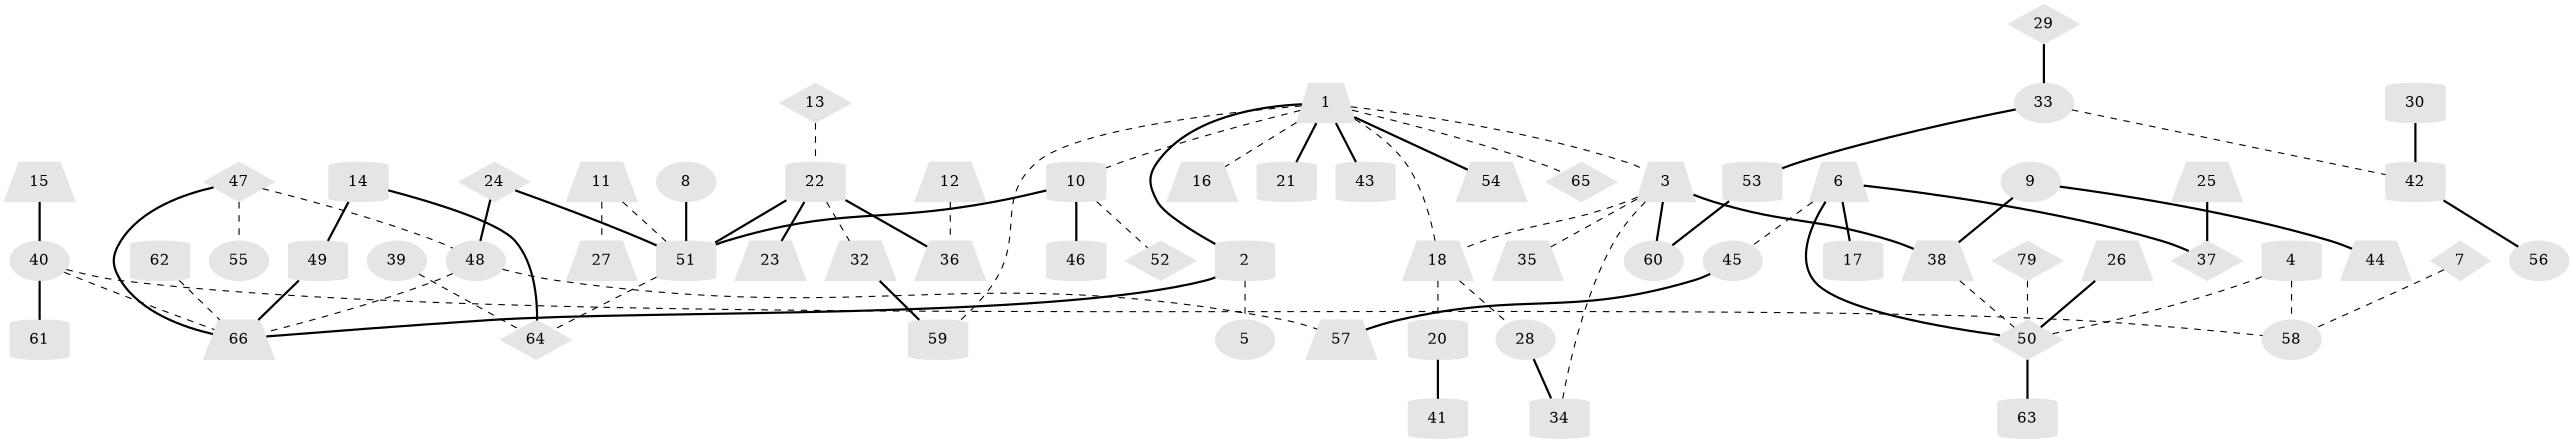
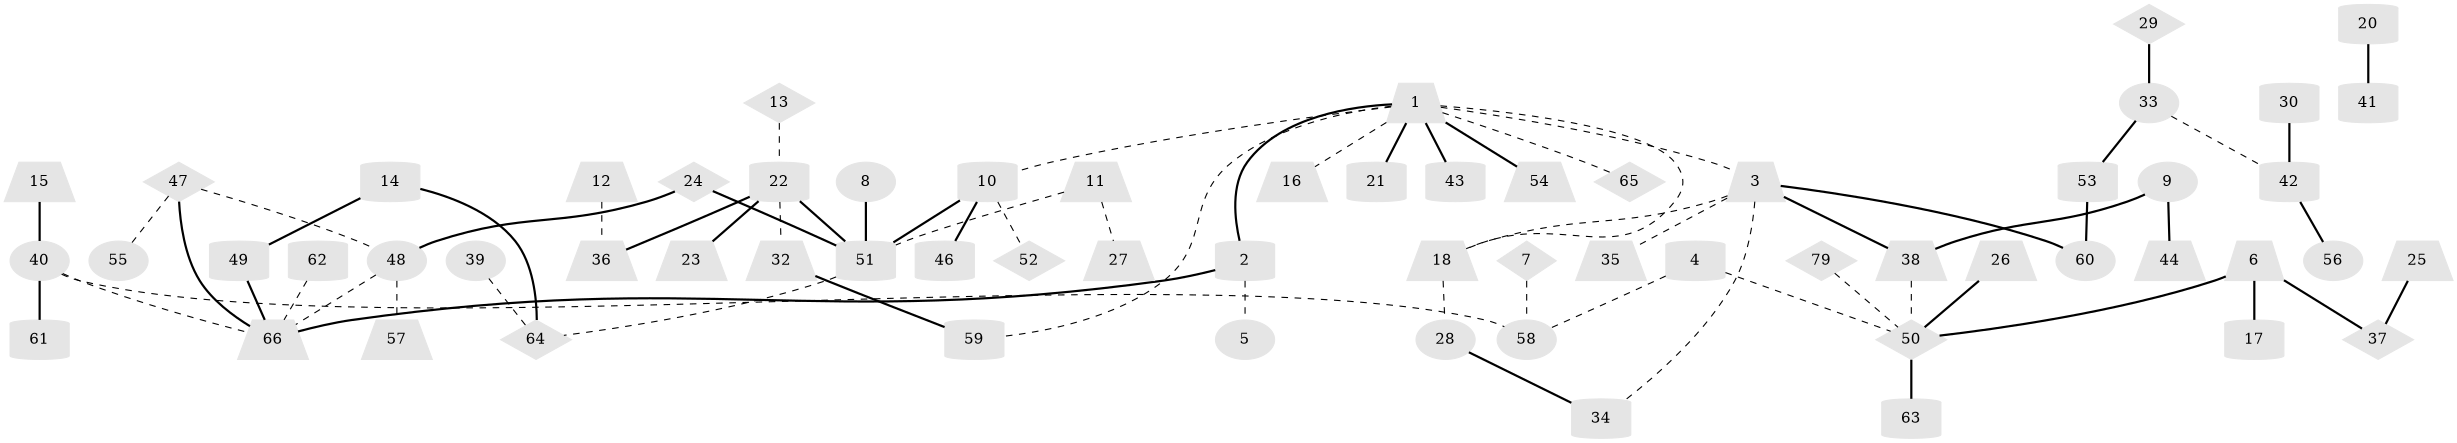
node "45": removed
edge "18" -- "20": removed
